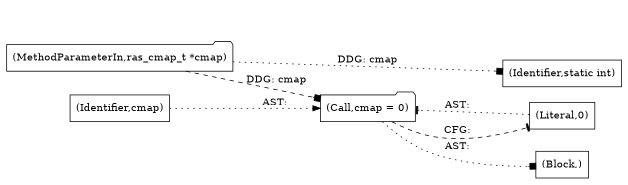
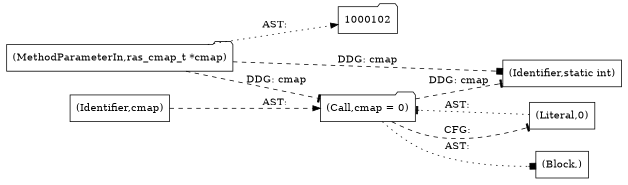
node "1000102": added
edge "(MethodParameterIn,ras_cmap_t *cmap)" -> "(Identifier,static int)": style dotted -> dashed
edge "(MethodParameterIn,ras_cmap_t *cmap)" -> "(Call,cmap = 0)": arrowhead box -> tee
edge "(Call,cmap = 0)" -> "(Identifier,static int)": added, label "DDG: cmap"
edge "(Identifier,cmap)" -> "(Call,cmap = 0)": style dotted -> dashed
